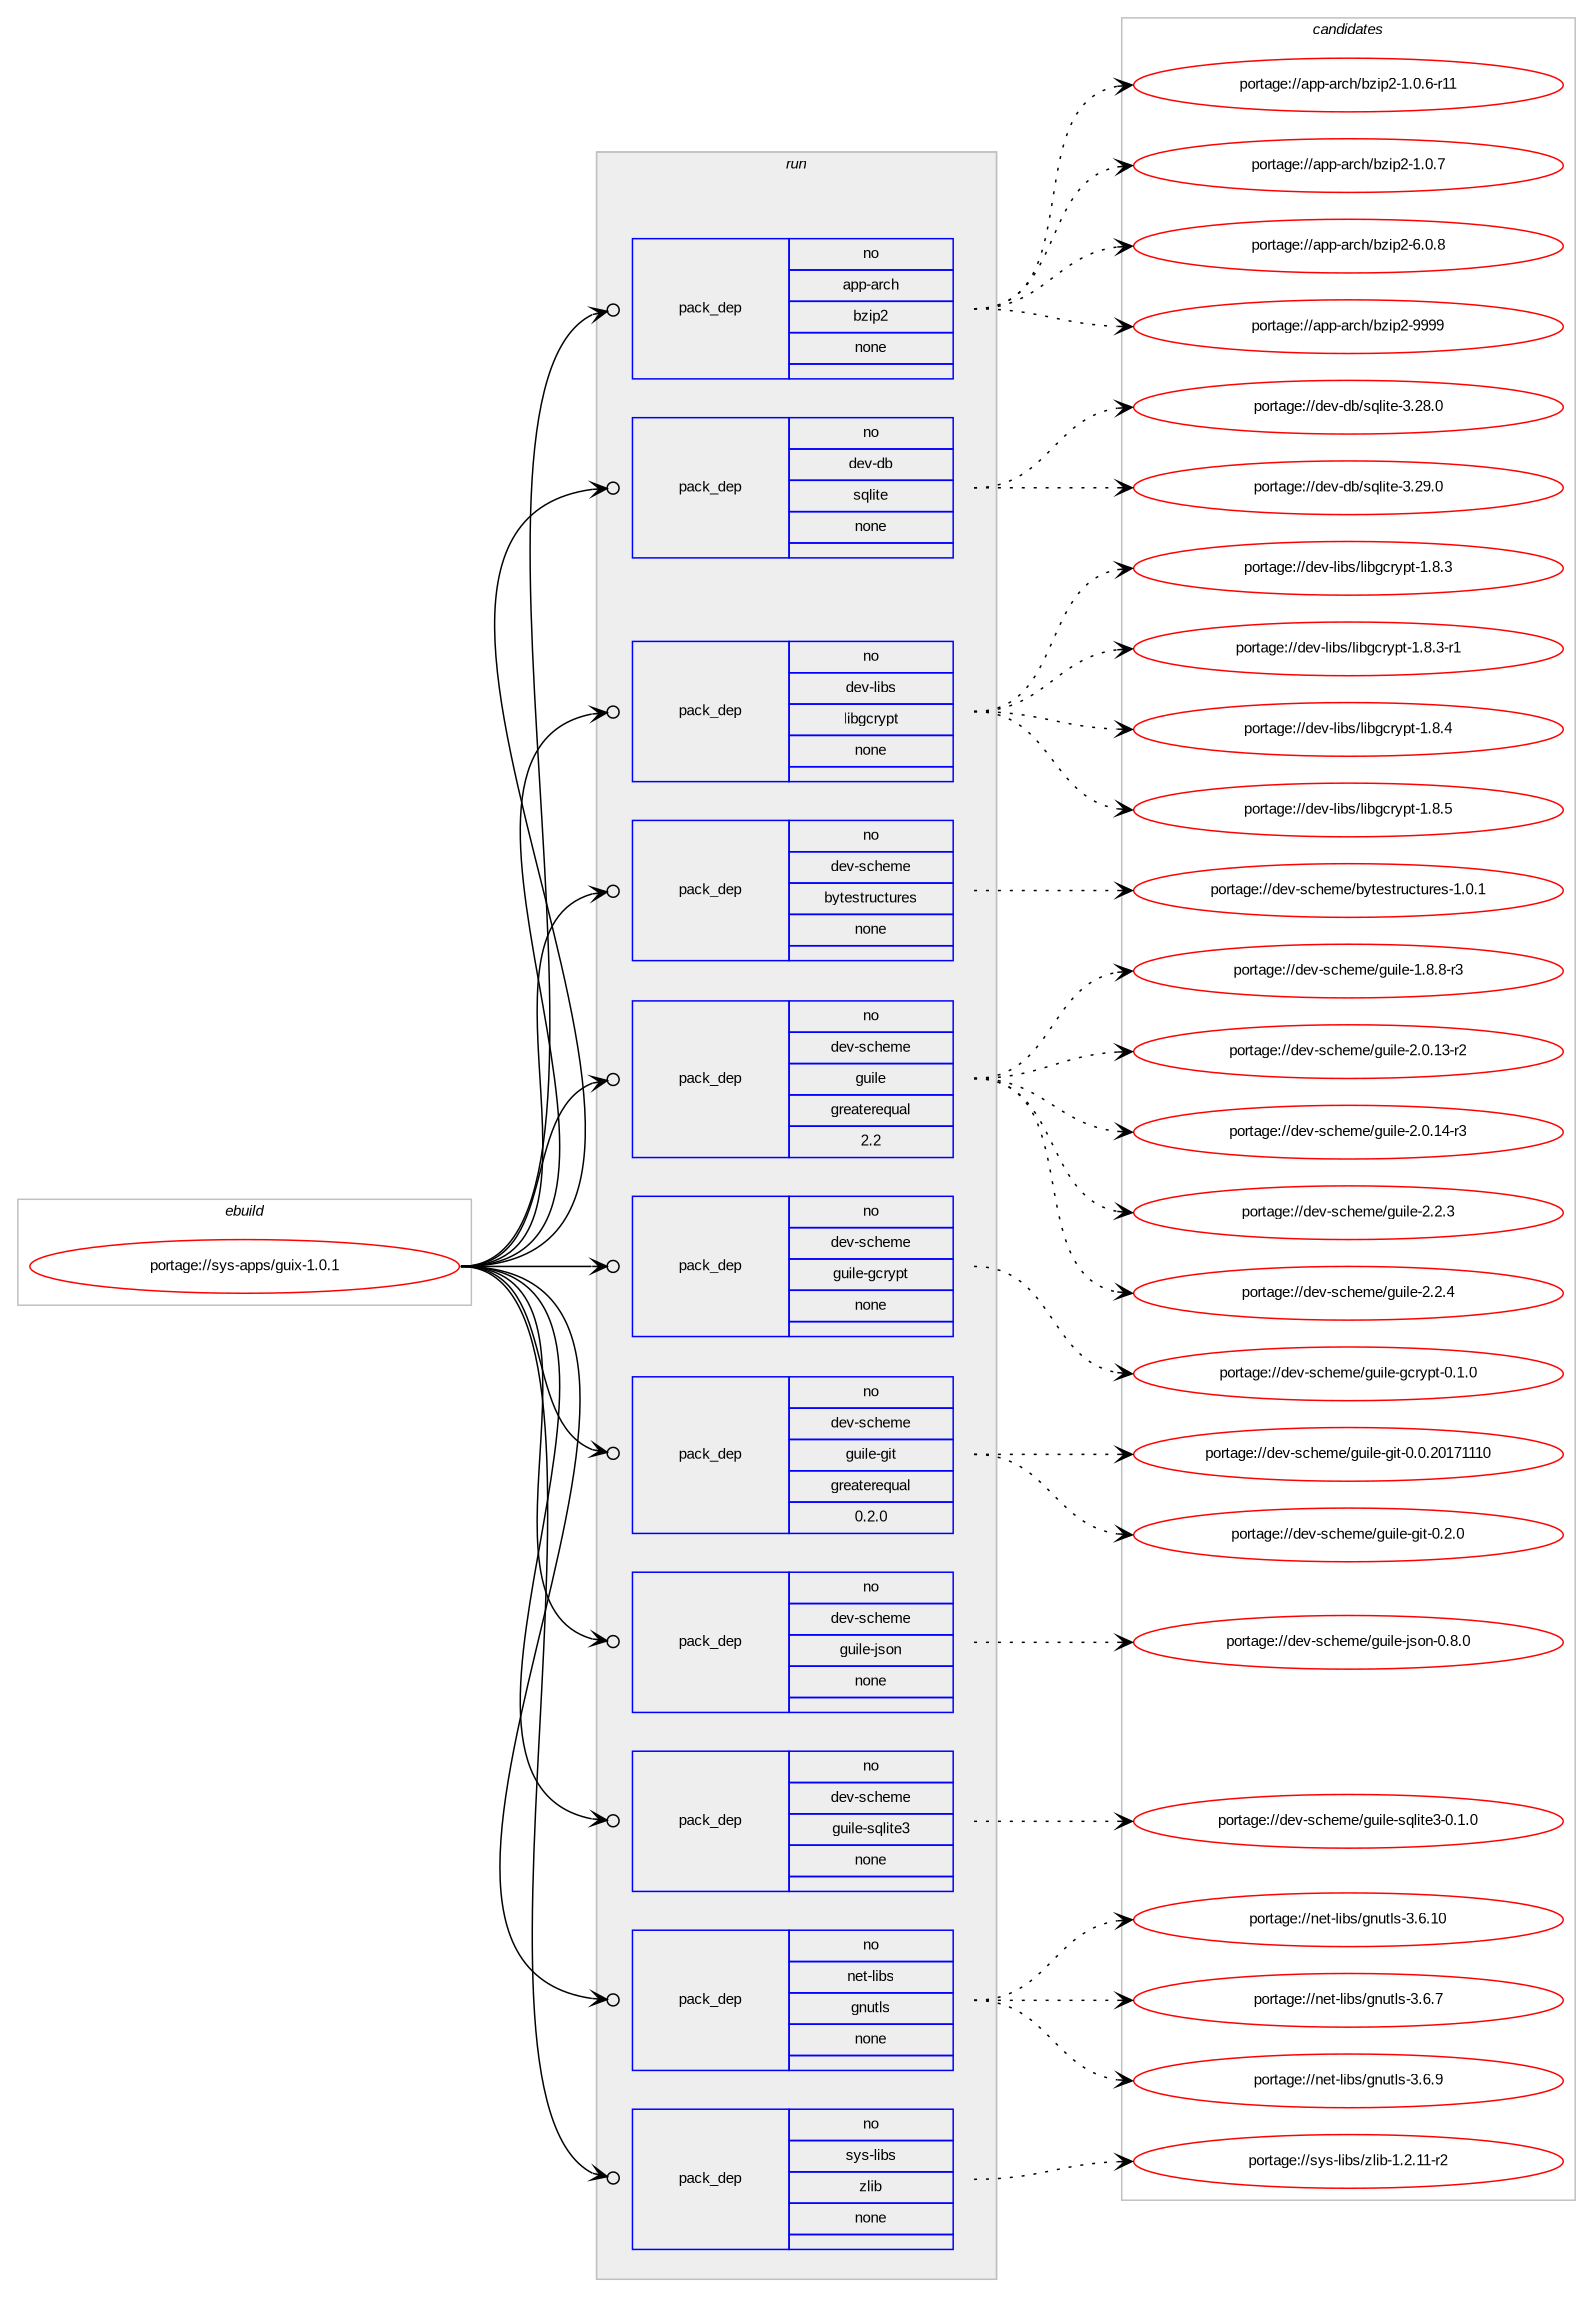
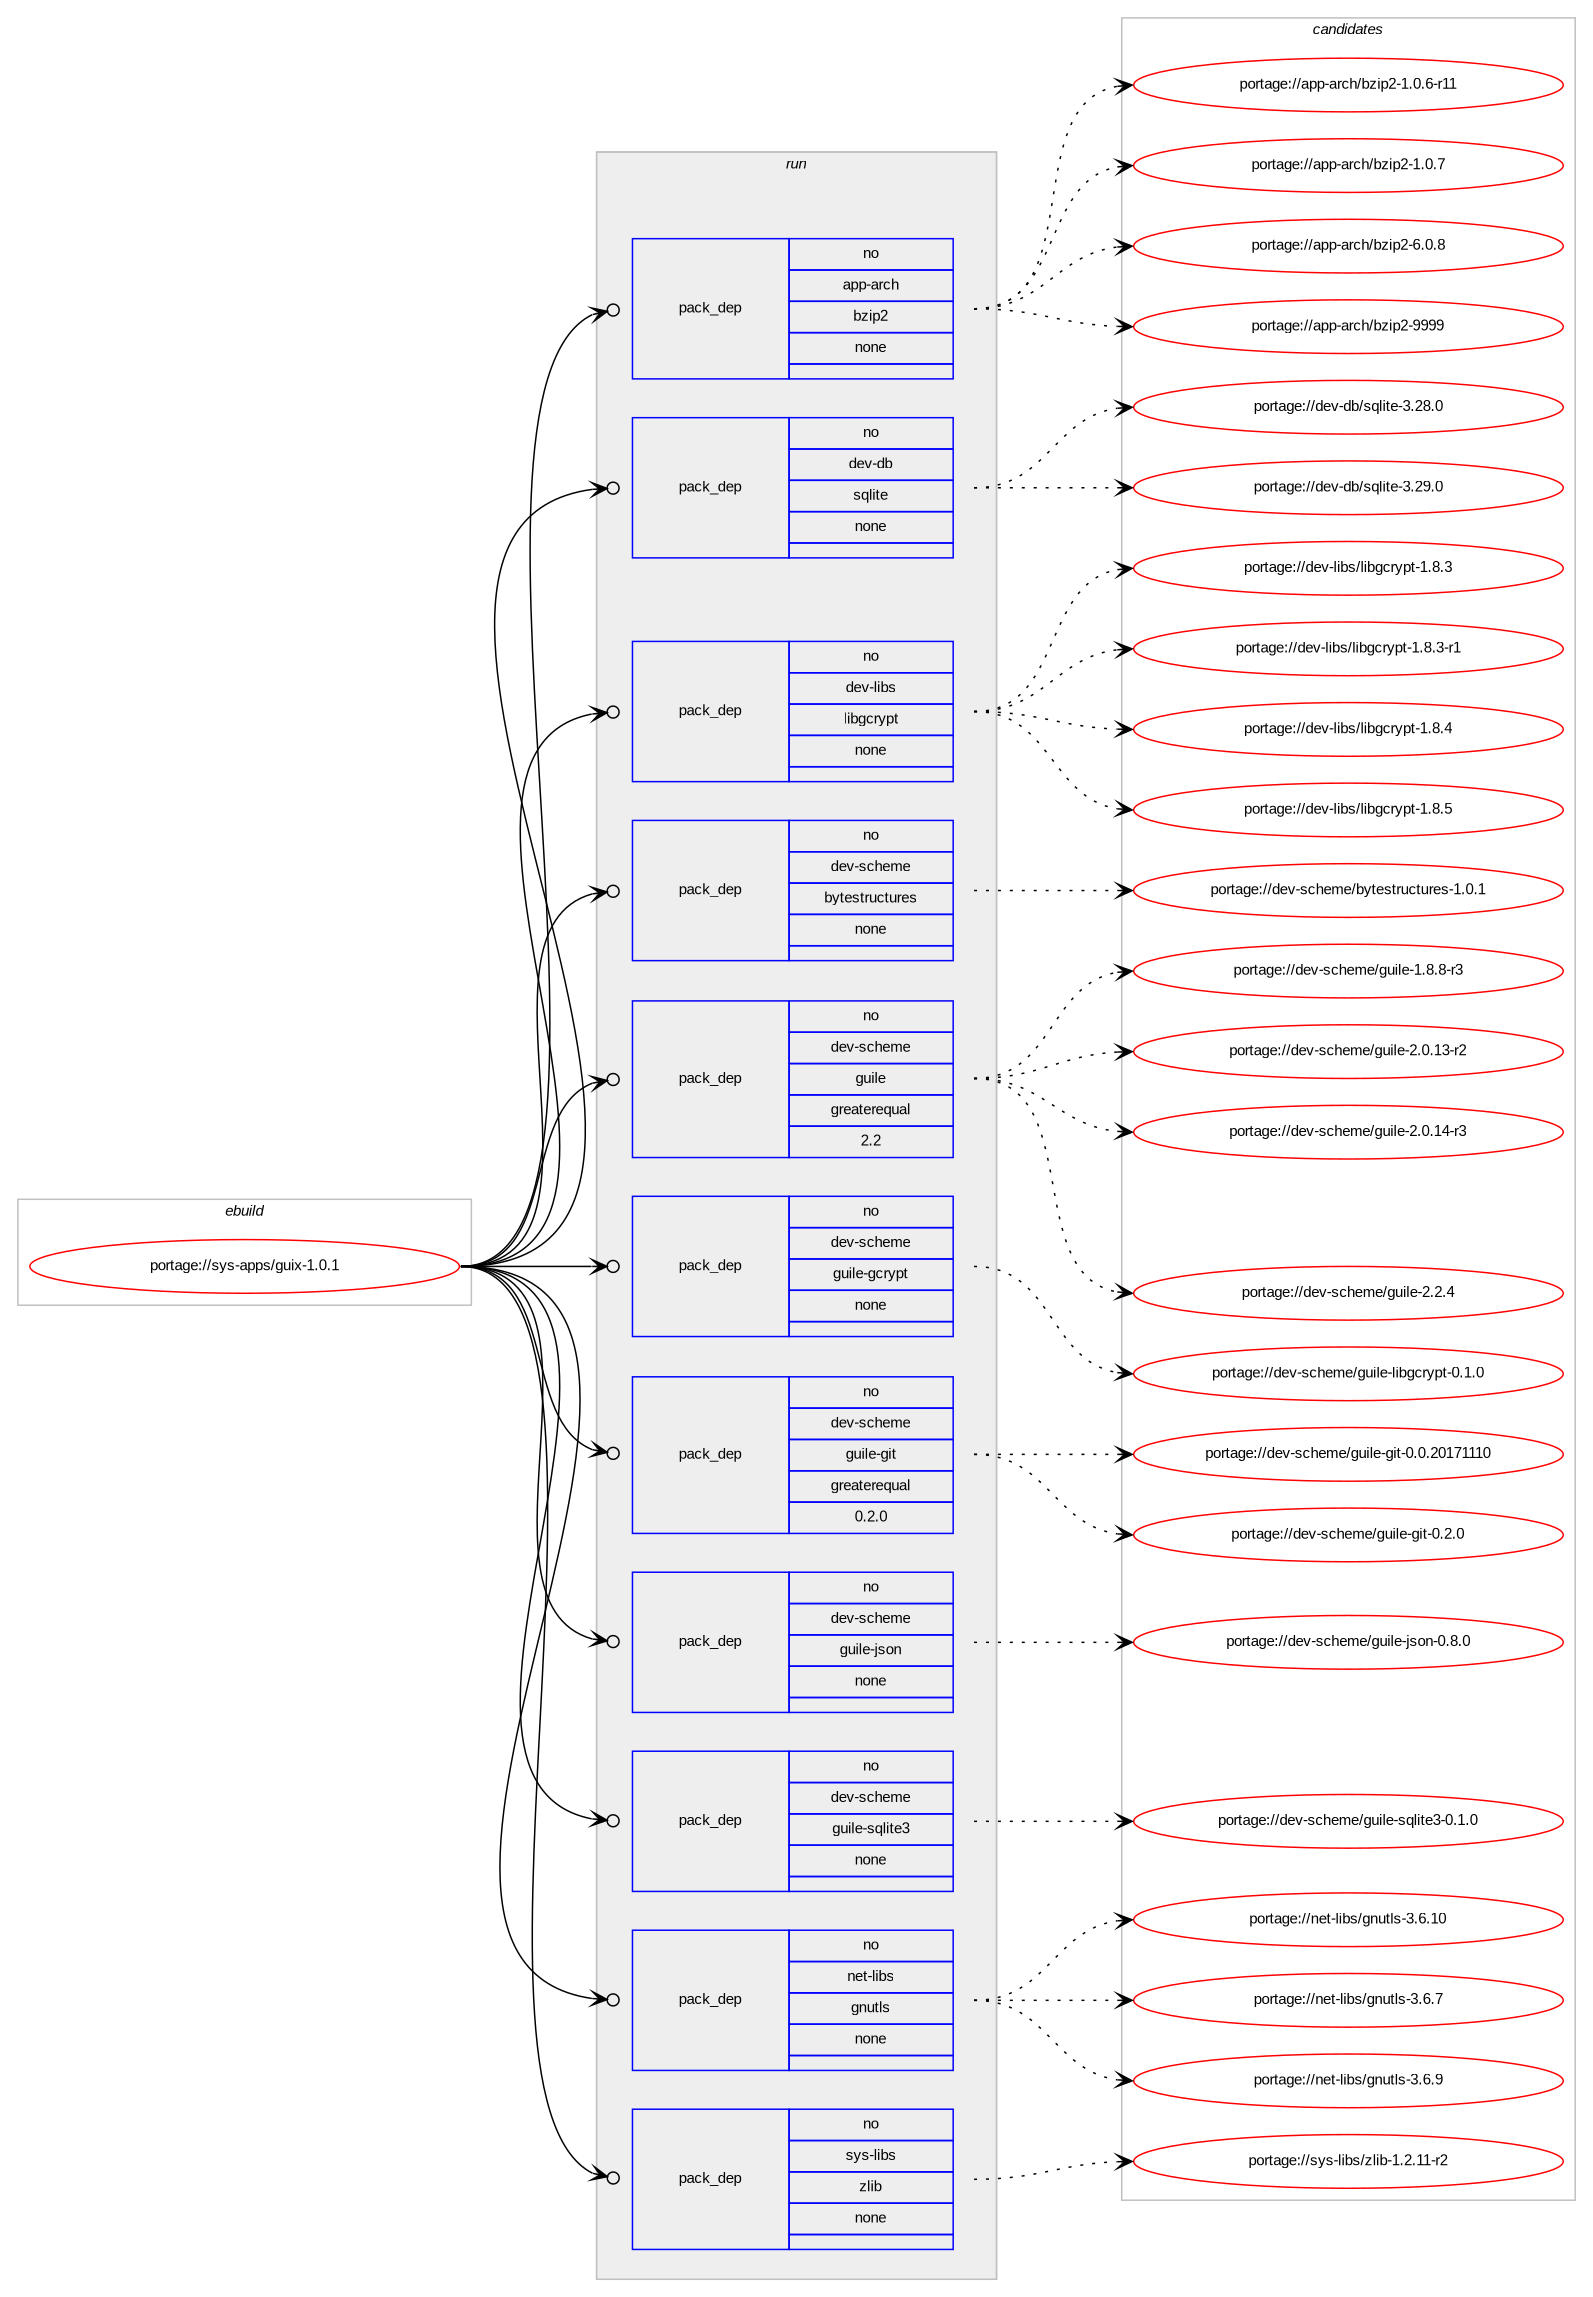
node "portage://dev-scheme/guile-2.2.3": removed
node "portage://dev-scheme/guile-gcrypt-0.1.0": label "portage://dev-scheme/guile-gcrypt-0.1.0" -> "portage://dev-scheme/guile-libgcrypt-0.1.0"
